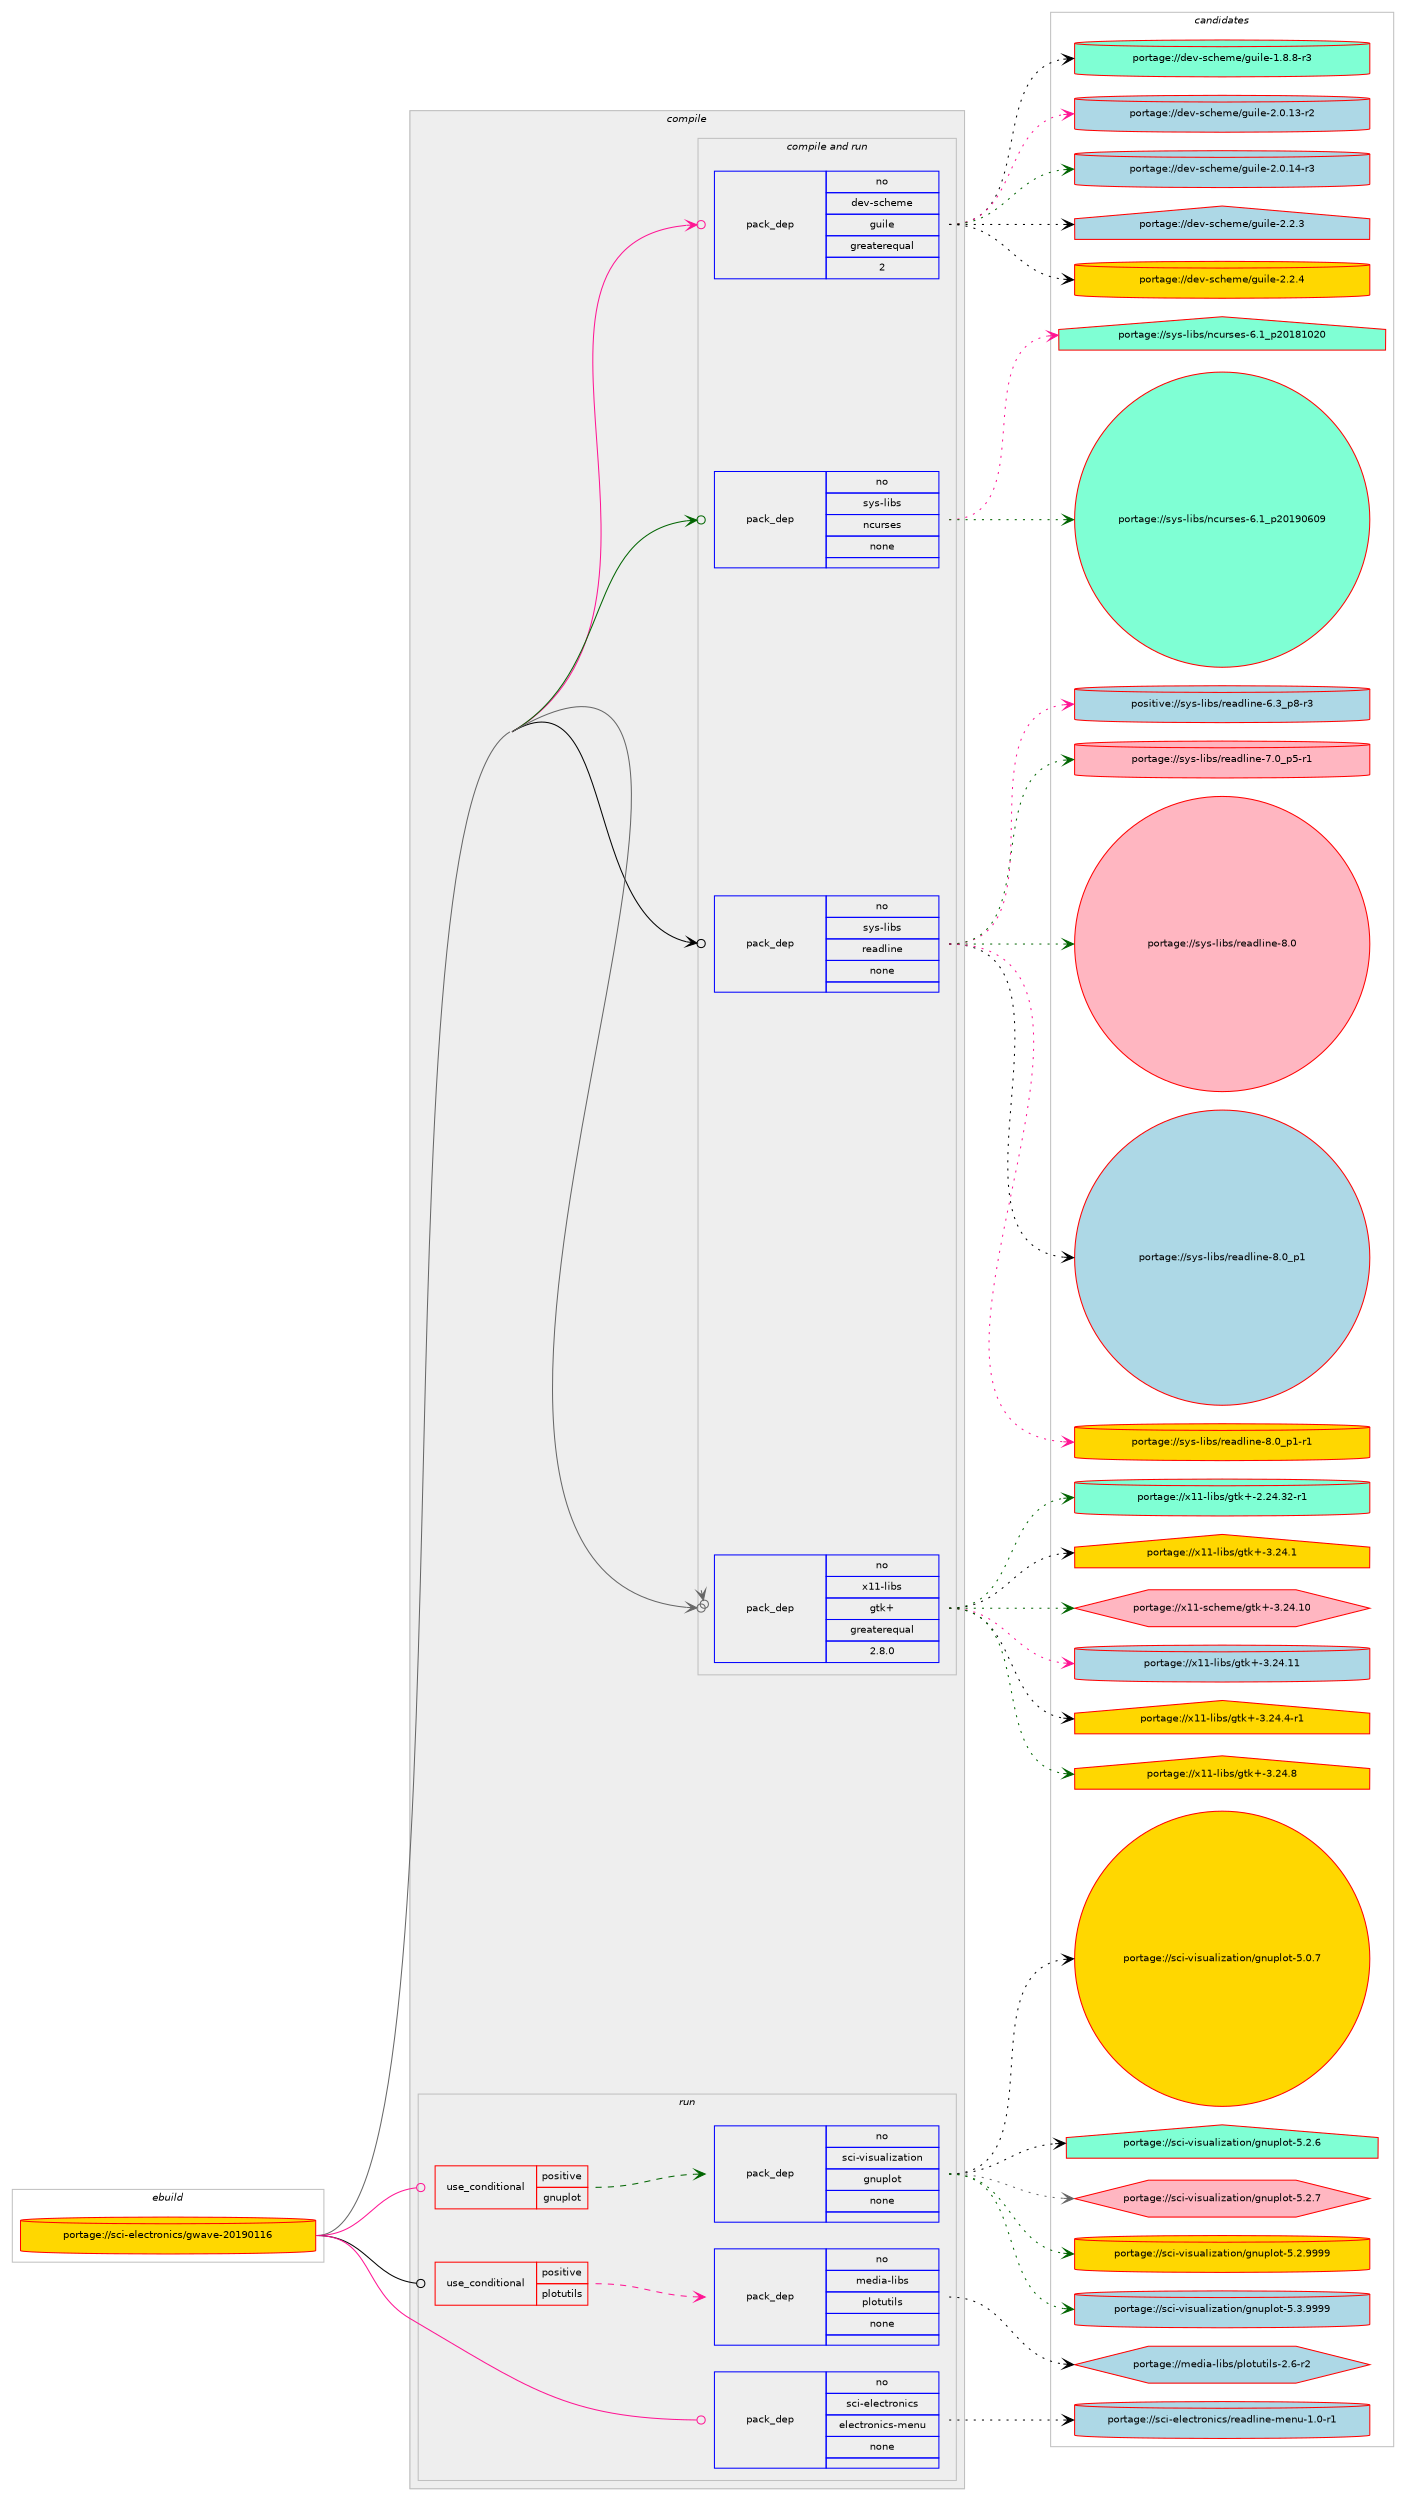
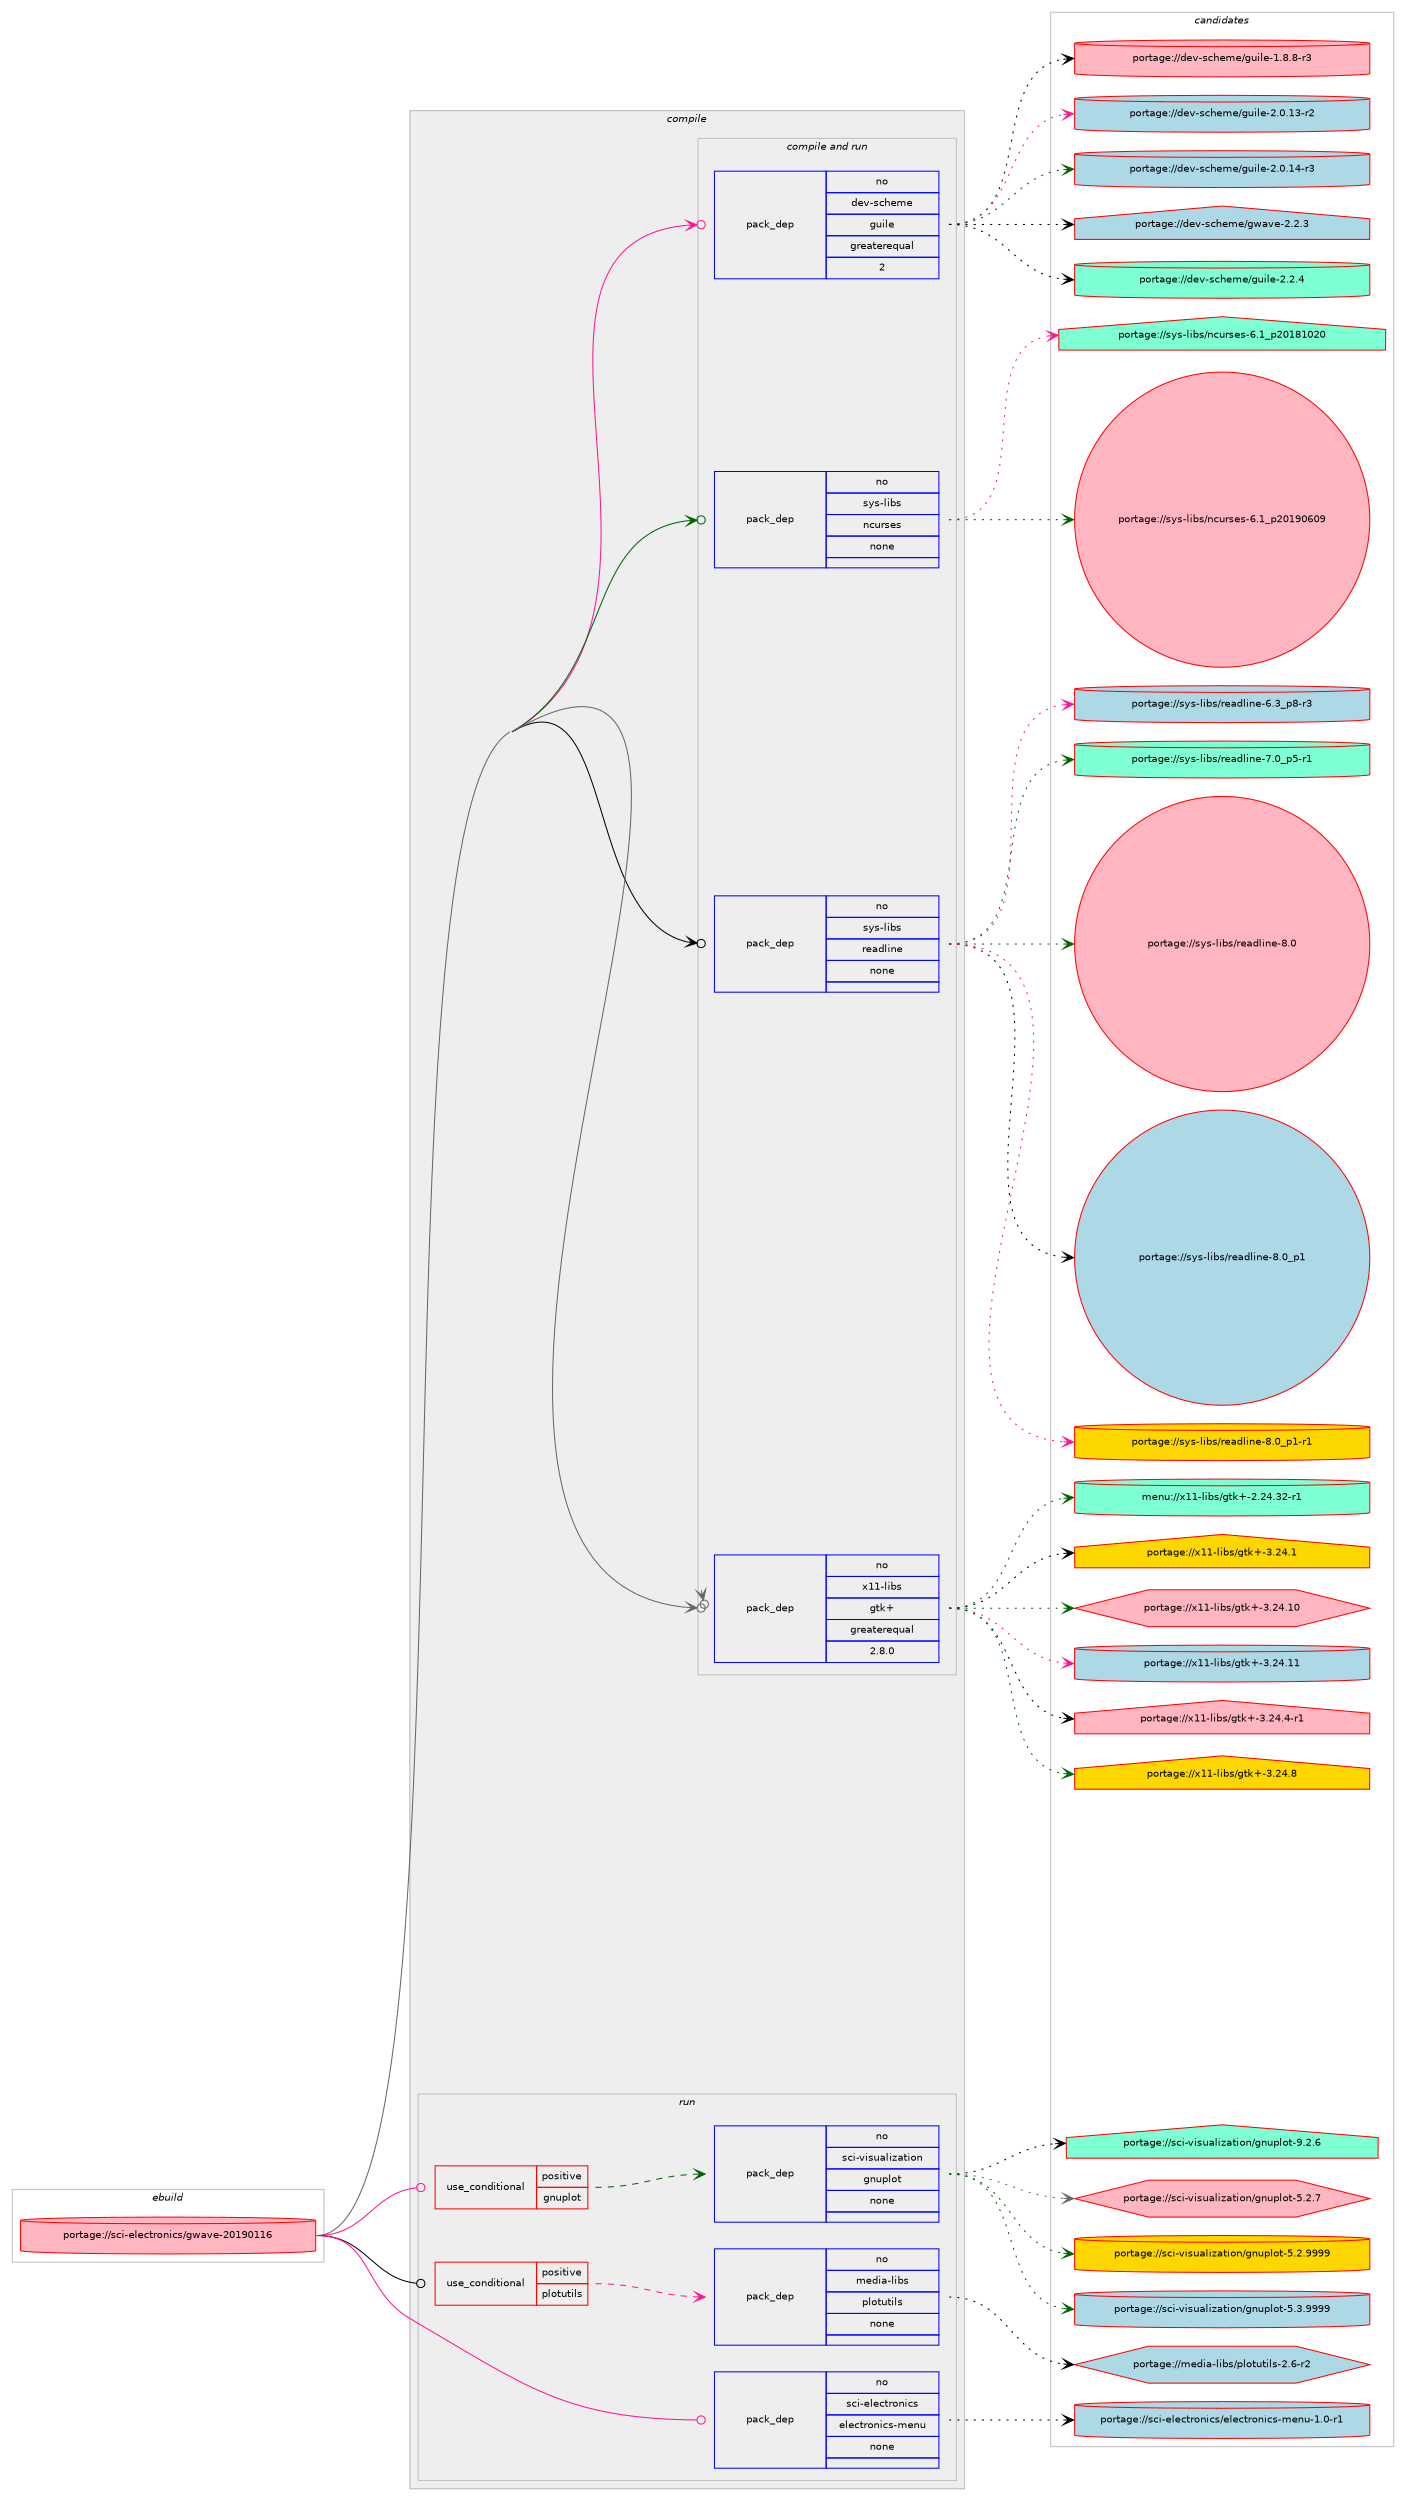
node "portage://dev-scheme/guile-1.8.8-r3": fillcolor aquamarine -> lightpink
node "portage://dev-scheme/guile-2.2.3": label "portage://dev-scheme/guile-2.2.3" -> "portage://dev-scheme/gwave-2.2.3"
node "portage://dev-scheme/guile-2.2.4": fillcolor gold -> aquamarine
node "portage://sys-libs/ncurses-6.1_p20190609": fillcolor aquamarine -> lightpink
node "positive://sys-libs/readline-6.3_p8-r3": label "positive://sys-libs/readline-6.3_p8-r3" -> "portage://sys-libs/readline-6.3_p8-r3"
node "portage://sys-libs/readline-7.0_p5-r1": fillcolor lightpink -> aquamarine
node "portage://x11-libs/gtk+-2.24.32-r1": label "portage://x11-libs/gtk+-2.24.32-r1" -> "menu://x11-libs/gtk+-2.24.32-r1"
node "portage://x11-scheme/gtk+-3.24.10": label "portage://x11-scheme/gtk+-3.24.10" -> "portage://x11-libs/gtk+-3.24.10"
node "portage://x11-libs/gtk+-3.24.4-r1": fillcolor gold -> lightpink
node "portage://sci-visualization/gnuplot-5.0.7": removed
node "portage://sci-visualization/gnuplot-5.2.6": label "portage://sci-visualization/gnuplot-5.2.6" -> "portage://sci-visualization/gnuplot-9.2.6"
node "portage://sci-electronics/gwave-20190116": fillcolor gold -> lightpink
node "portage://sci-electronics/readline-menu-1.0-r1": label "portage://sci-electronics/readline-menu-1.0-r1" -> "portage://sci-electronics/electronics-menu-1.0-r1"
